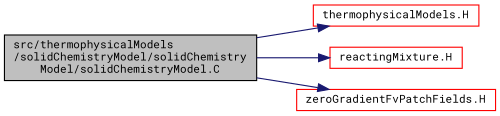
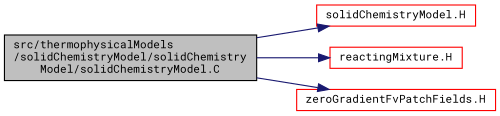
node "thermophysicalModels.H": label "thermophysicalModels.H" -> "solidChemistryModel.H"
